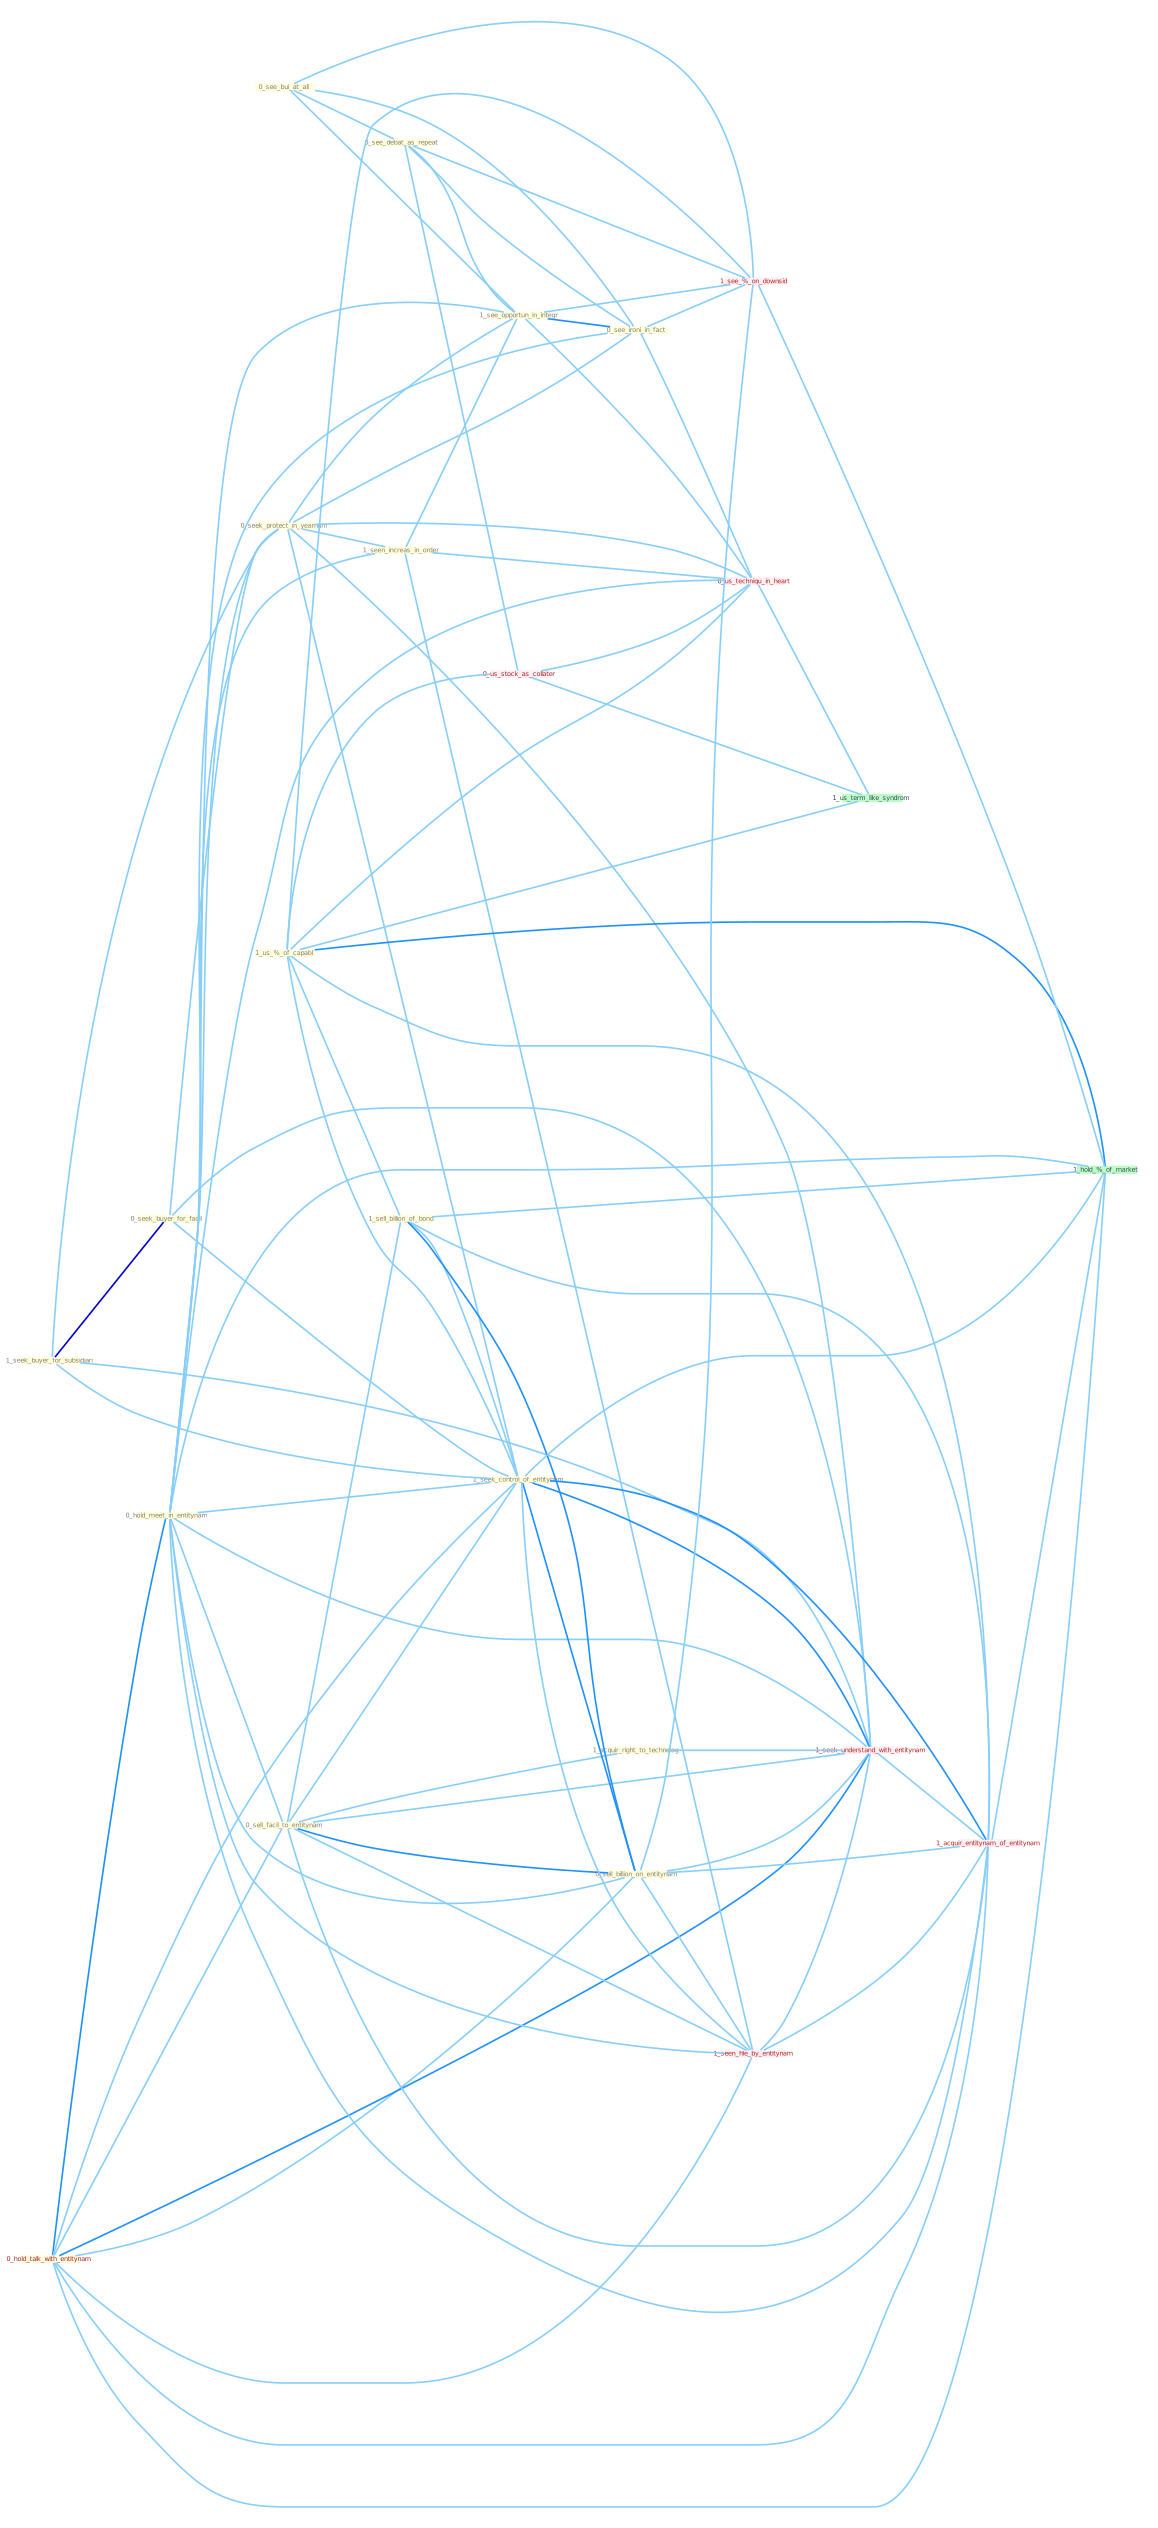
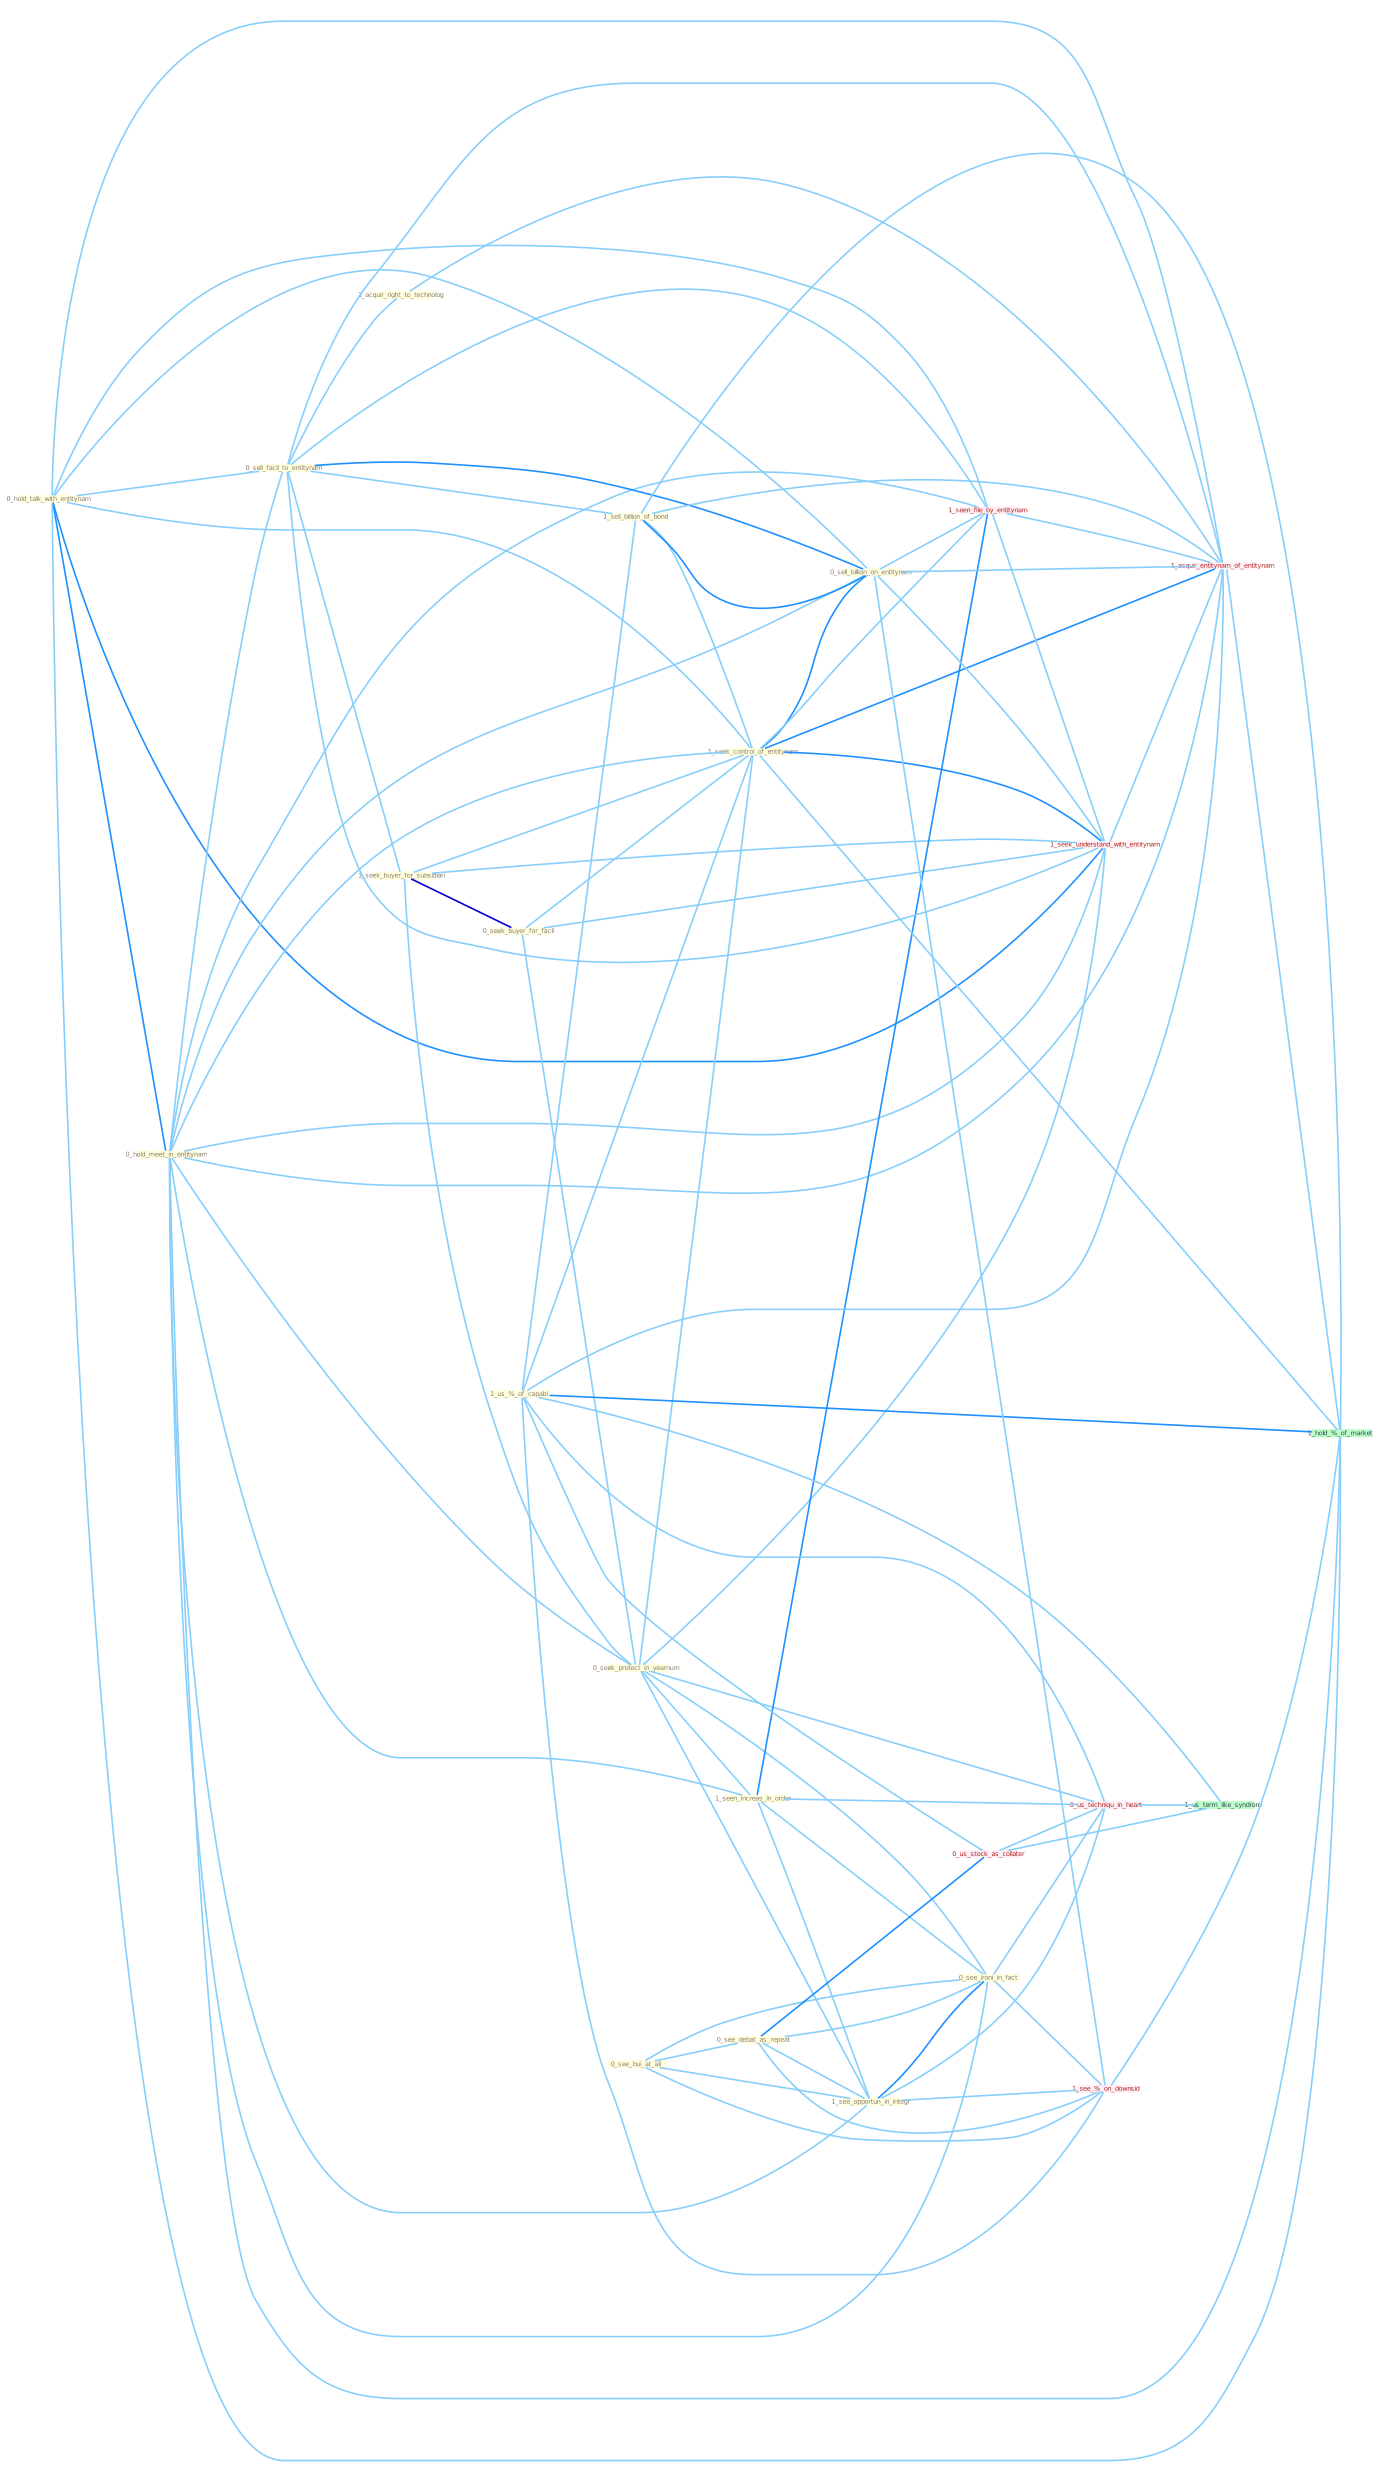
edge "0_see_debat_as_repeat" -- "0_us_stock_as_collater": color #87cefa -> #1e90ff
edge "0_us_techniqu_in_heart" -- "0_hold_meet_in_entitynam": removed
edge "1_seen_increas_in_order" -- "1_seen_file_by_entitynam": color #87cefa -> #1e90ff
edge "1_seek_control_of_entitynam" -- "0_sell_facil_to_entitynam": now "1_seek_buyer_for_subsidiari" -- "0_sell_facil_to_entitynam"
edge "1_acquir_right_to_technolog" -- "1_seek_understand_with_entitynam": now "1_acquir_right_to_technolog" -- "1_acquir_entitynam_of_entitynam"
edge "1_seen_increas_in_order" -- "0_see_ironi_in_fact": added
node "0_hold_talk_with_entitynam": fontcolor #b22222 -> #8b7d6b
